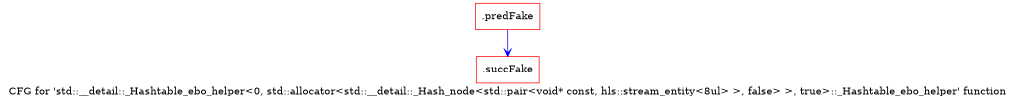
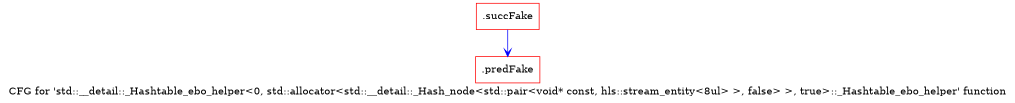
edge ".predFake" -> ".succFake": reversed
